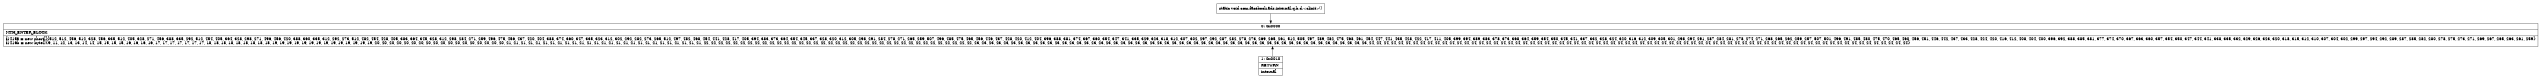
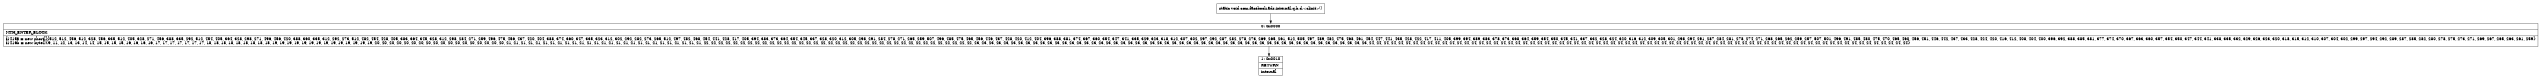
edge "1: 0x0010" -> "0: 0x0000": reversed
